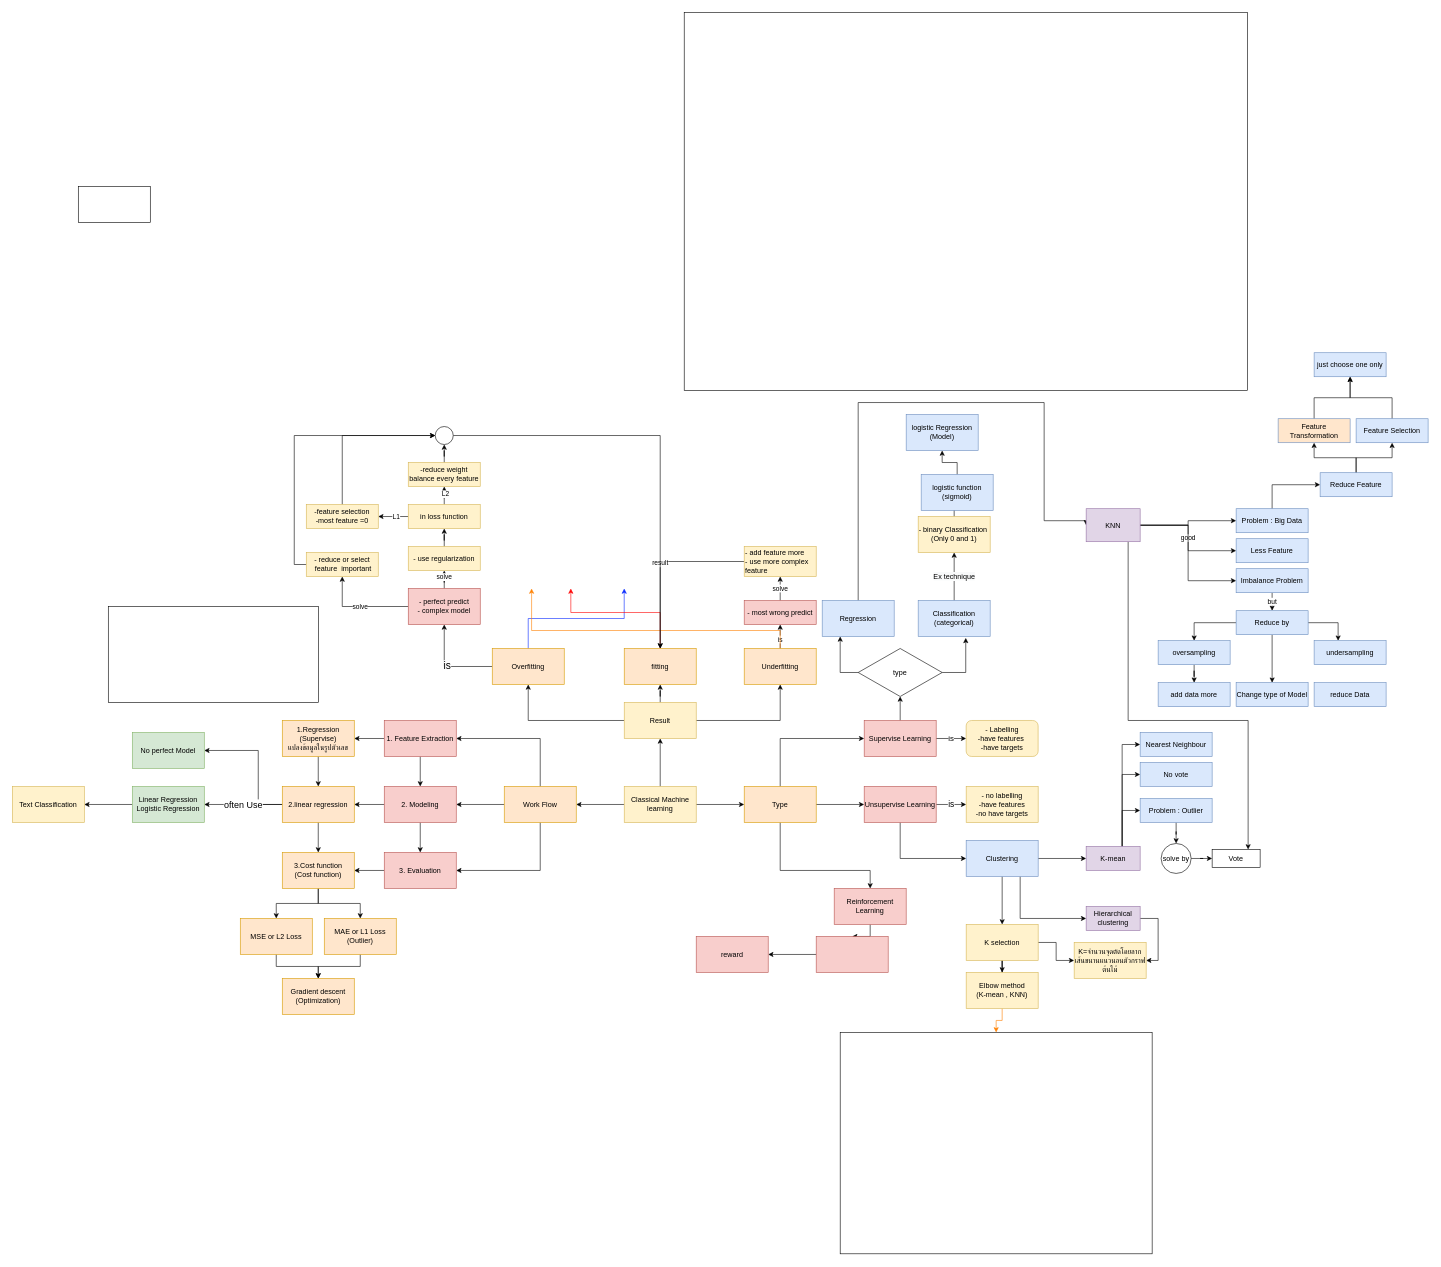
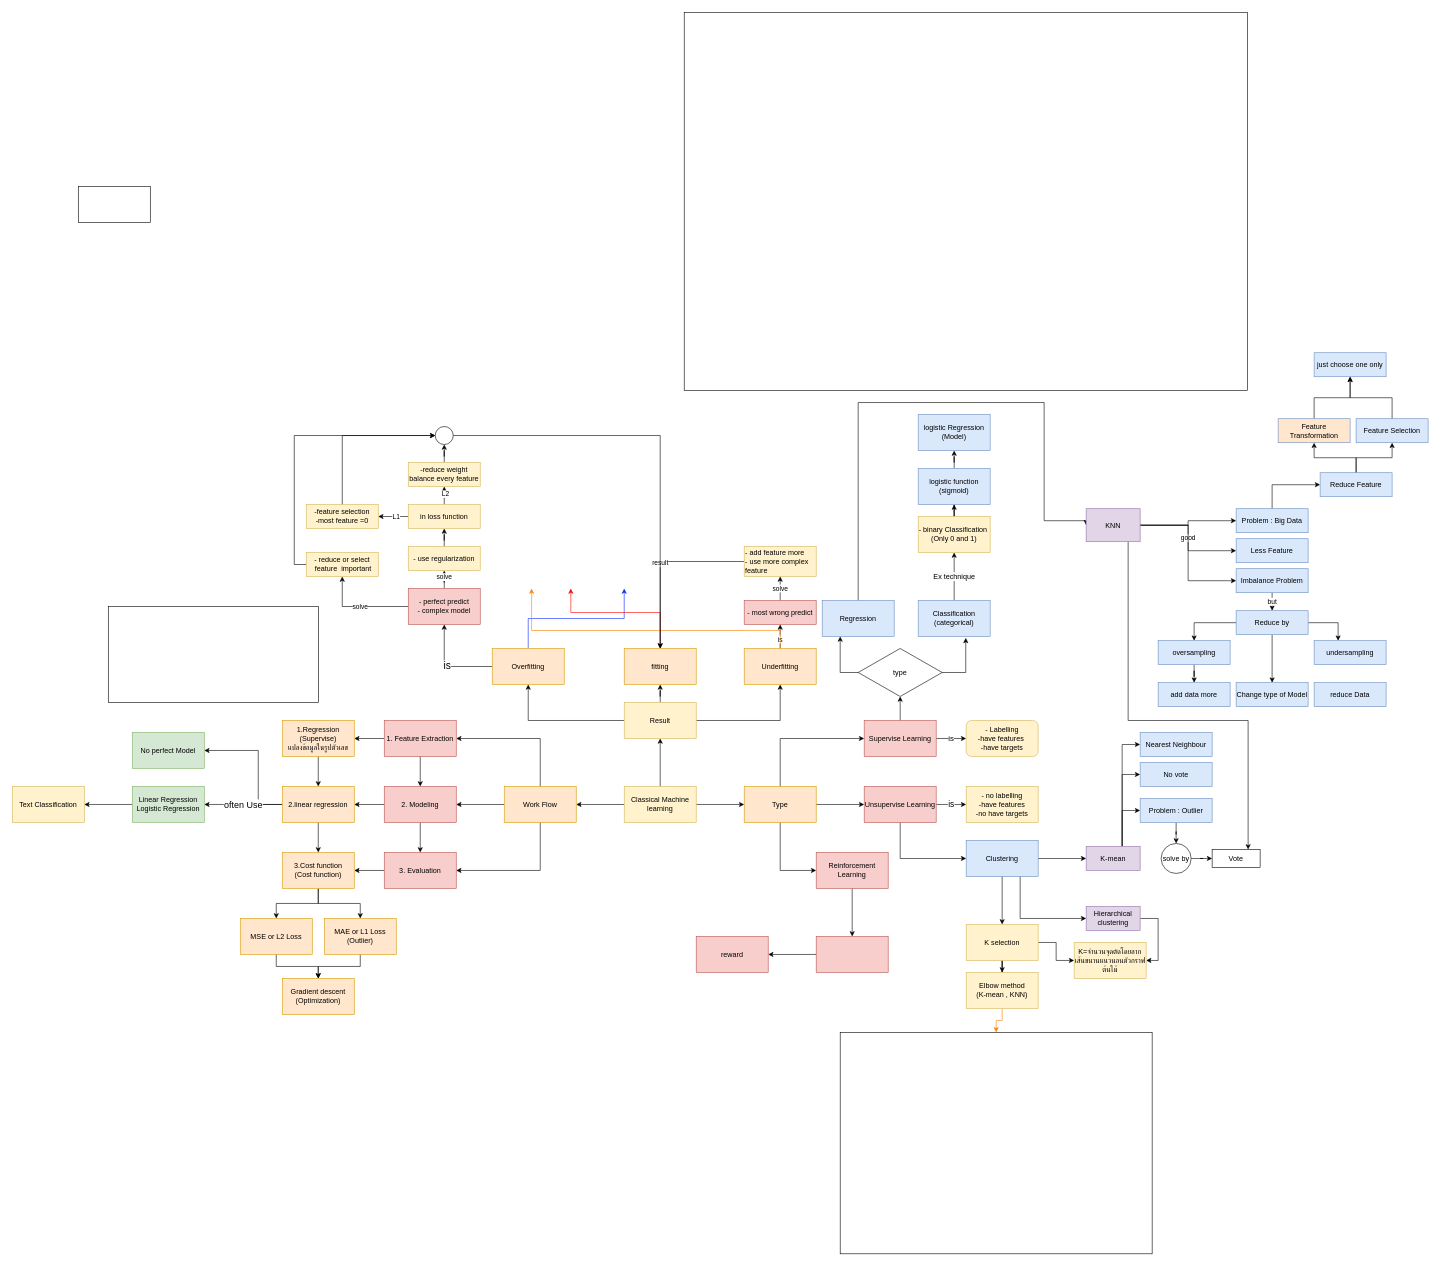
node "logistic Regression (Model)": moved (942, 432) -> (954, 432)
node "logistic function (sigmoid)": moved (957, 492) -> (954, 486)
node "Reinforcement Learning": moved (870, 906) -> (852, 870)
